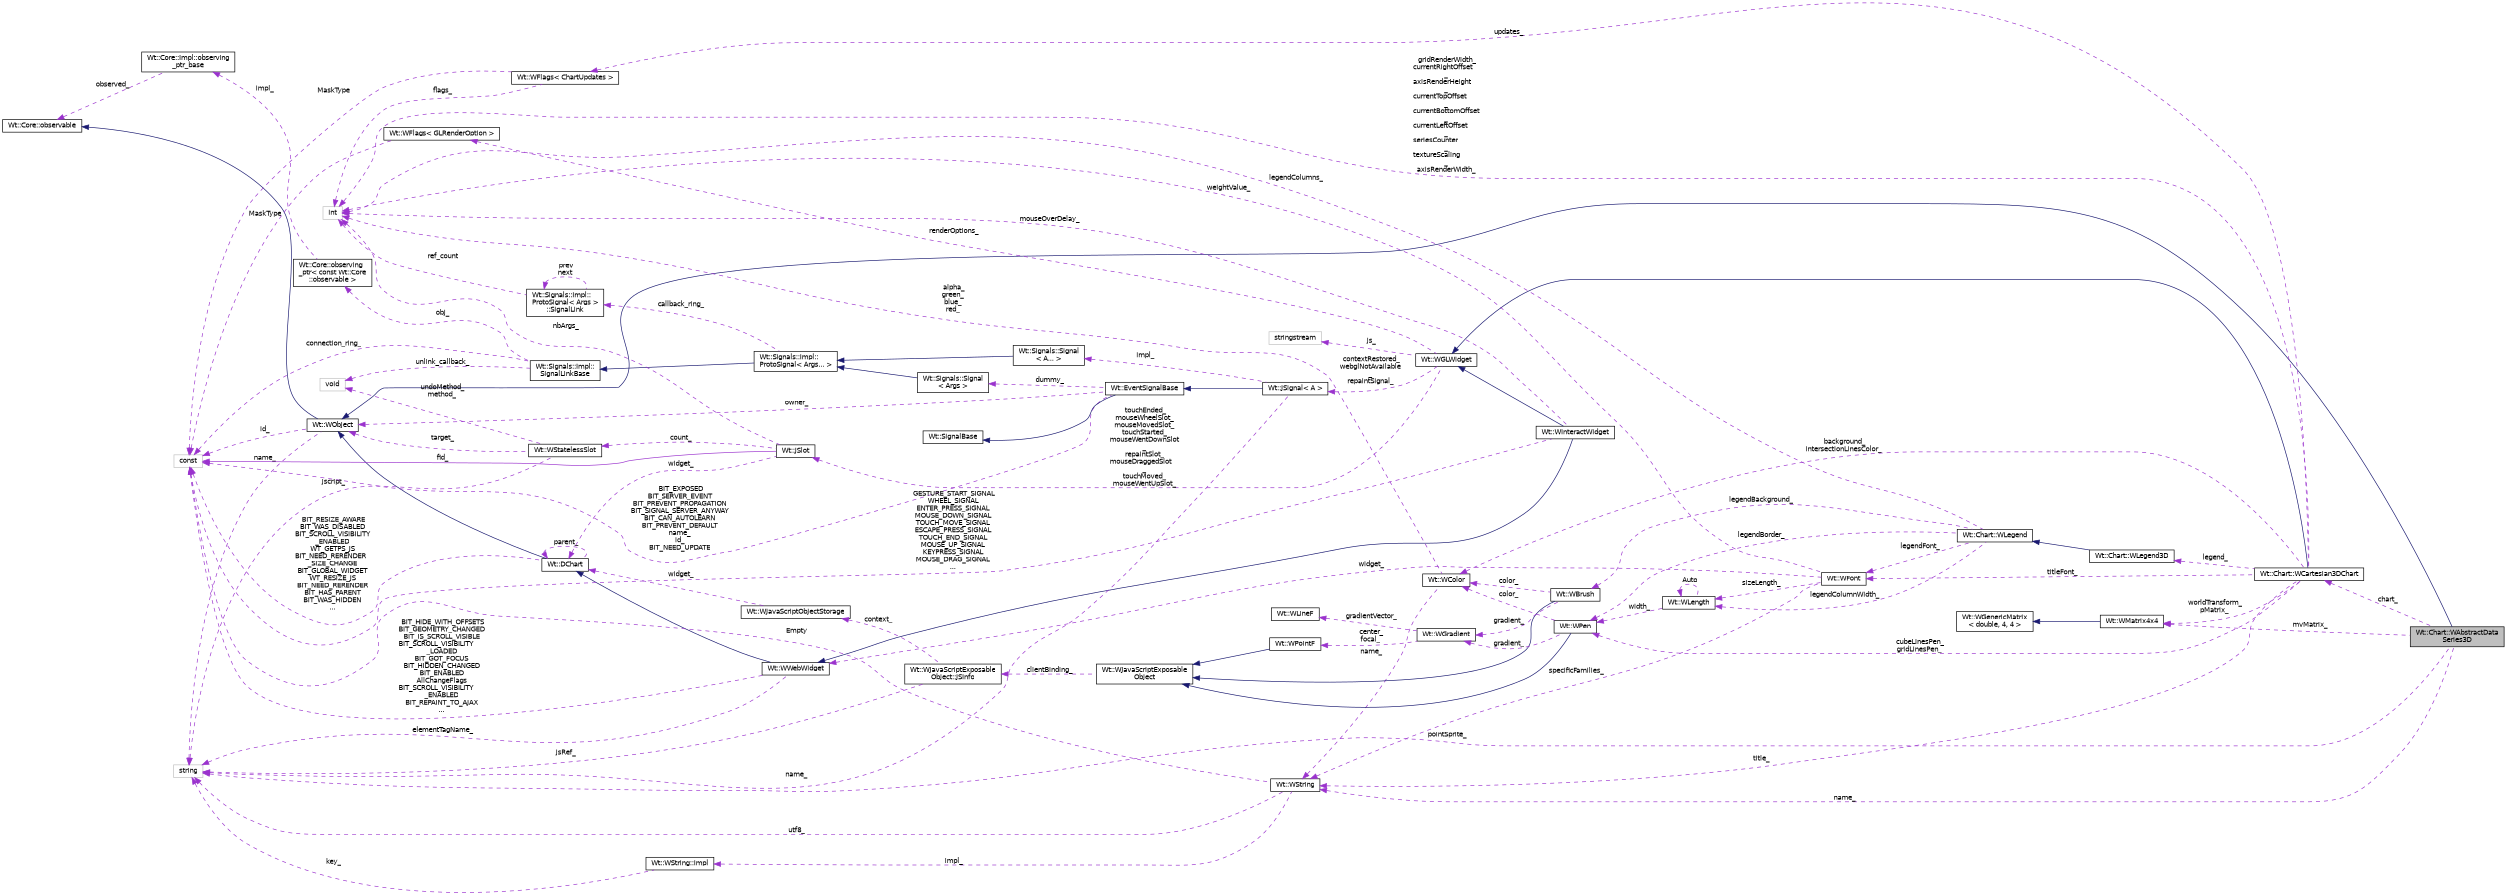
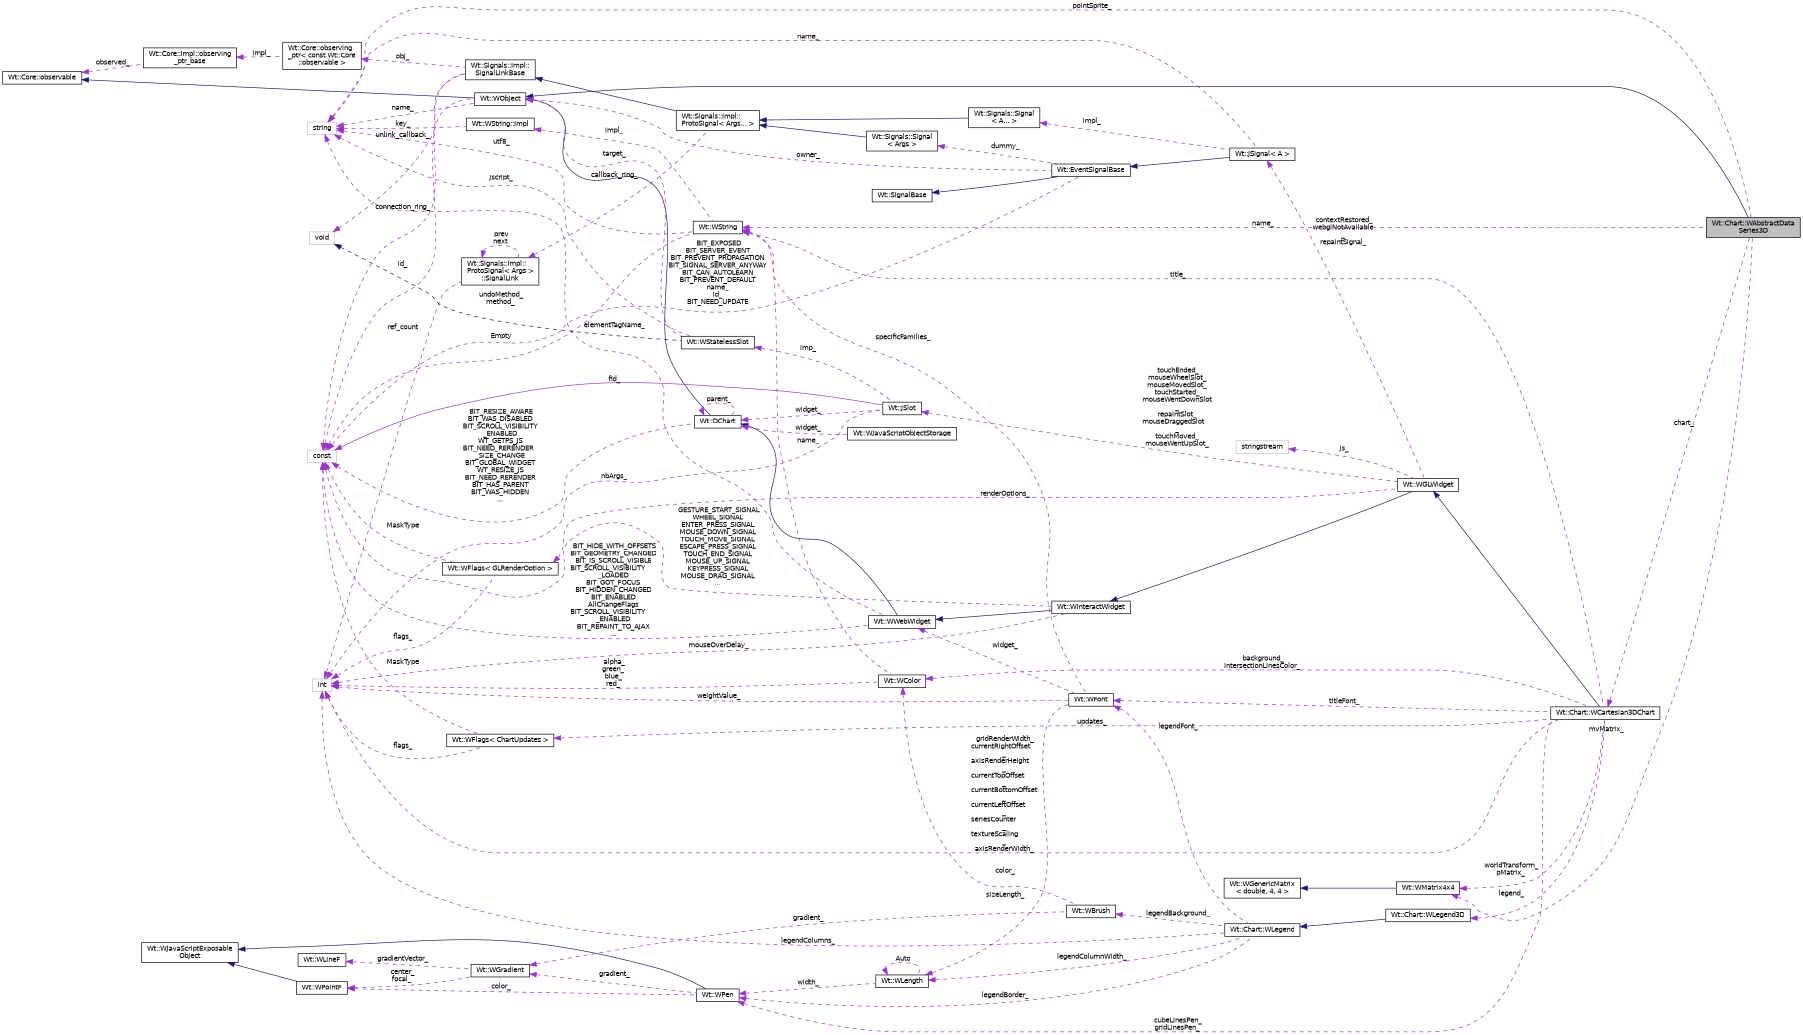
edge "Wt::WInteractWidget" -> "Wt::WGLWidget": reversed
edge "Wt::WStatelessSlot" -> "void": color darkorchid3 -> midnightblue
edge "Wt::JSlot" -> "Wt::WStatelessSlot": label " count_" -> " imp_"
edge "Wt::WPen" -> "Wt::WColor": now "Wt::WPen" -> "Wt::WPointF"
edge "Wt::WFlags< GLRenderOption >" -> "int": added, label "flags_"
node "Wt::WJavaScriptExposable Object::JSInfo": removed
edge "Wt::WBrush" -> "Wt::WJavaScriptExposable Object": removed
